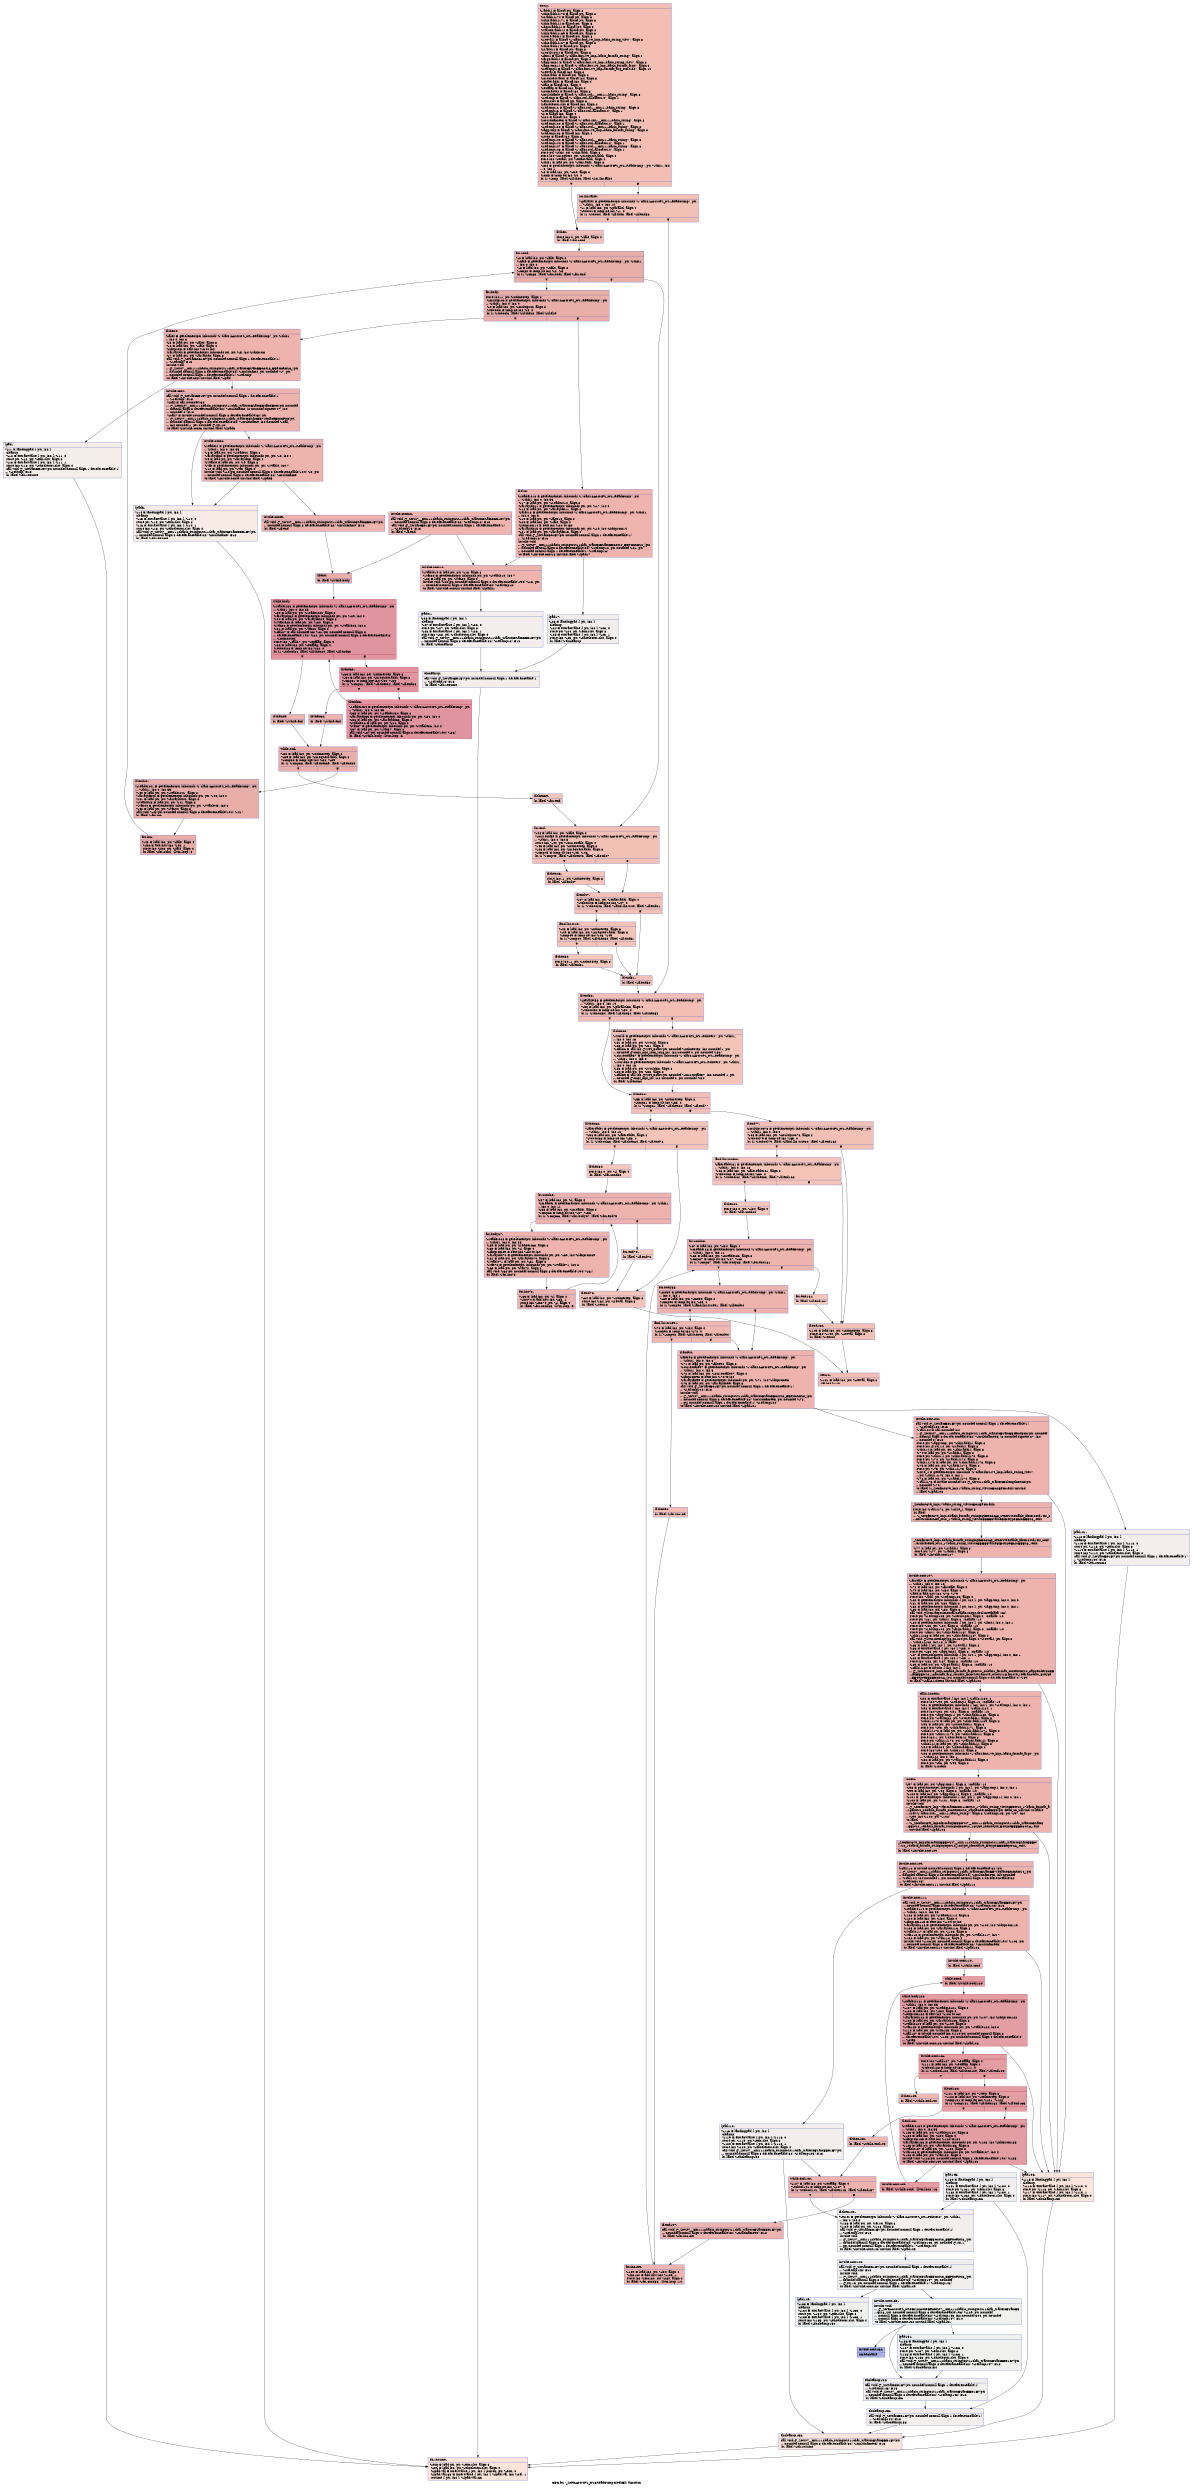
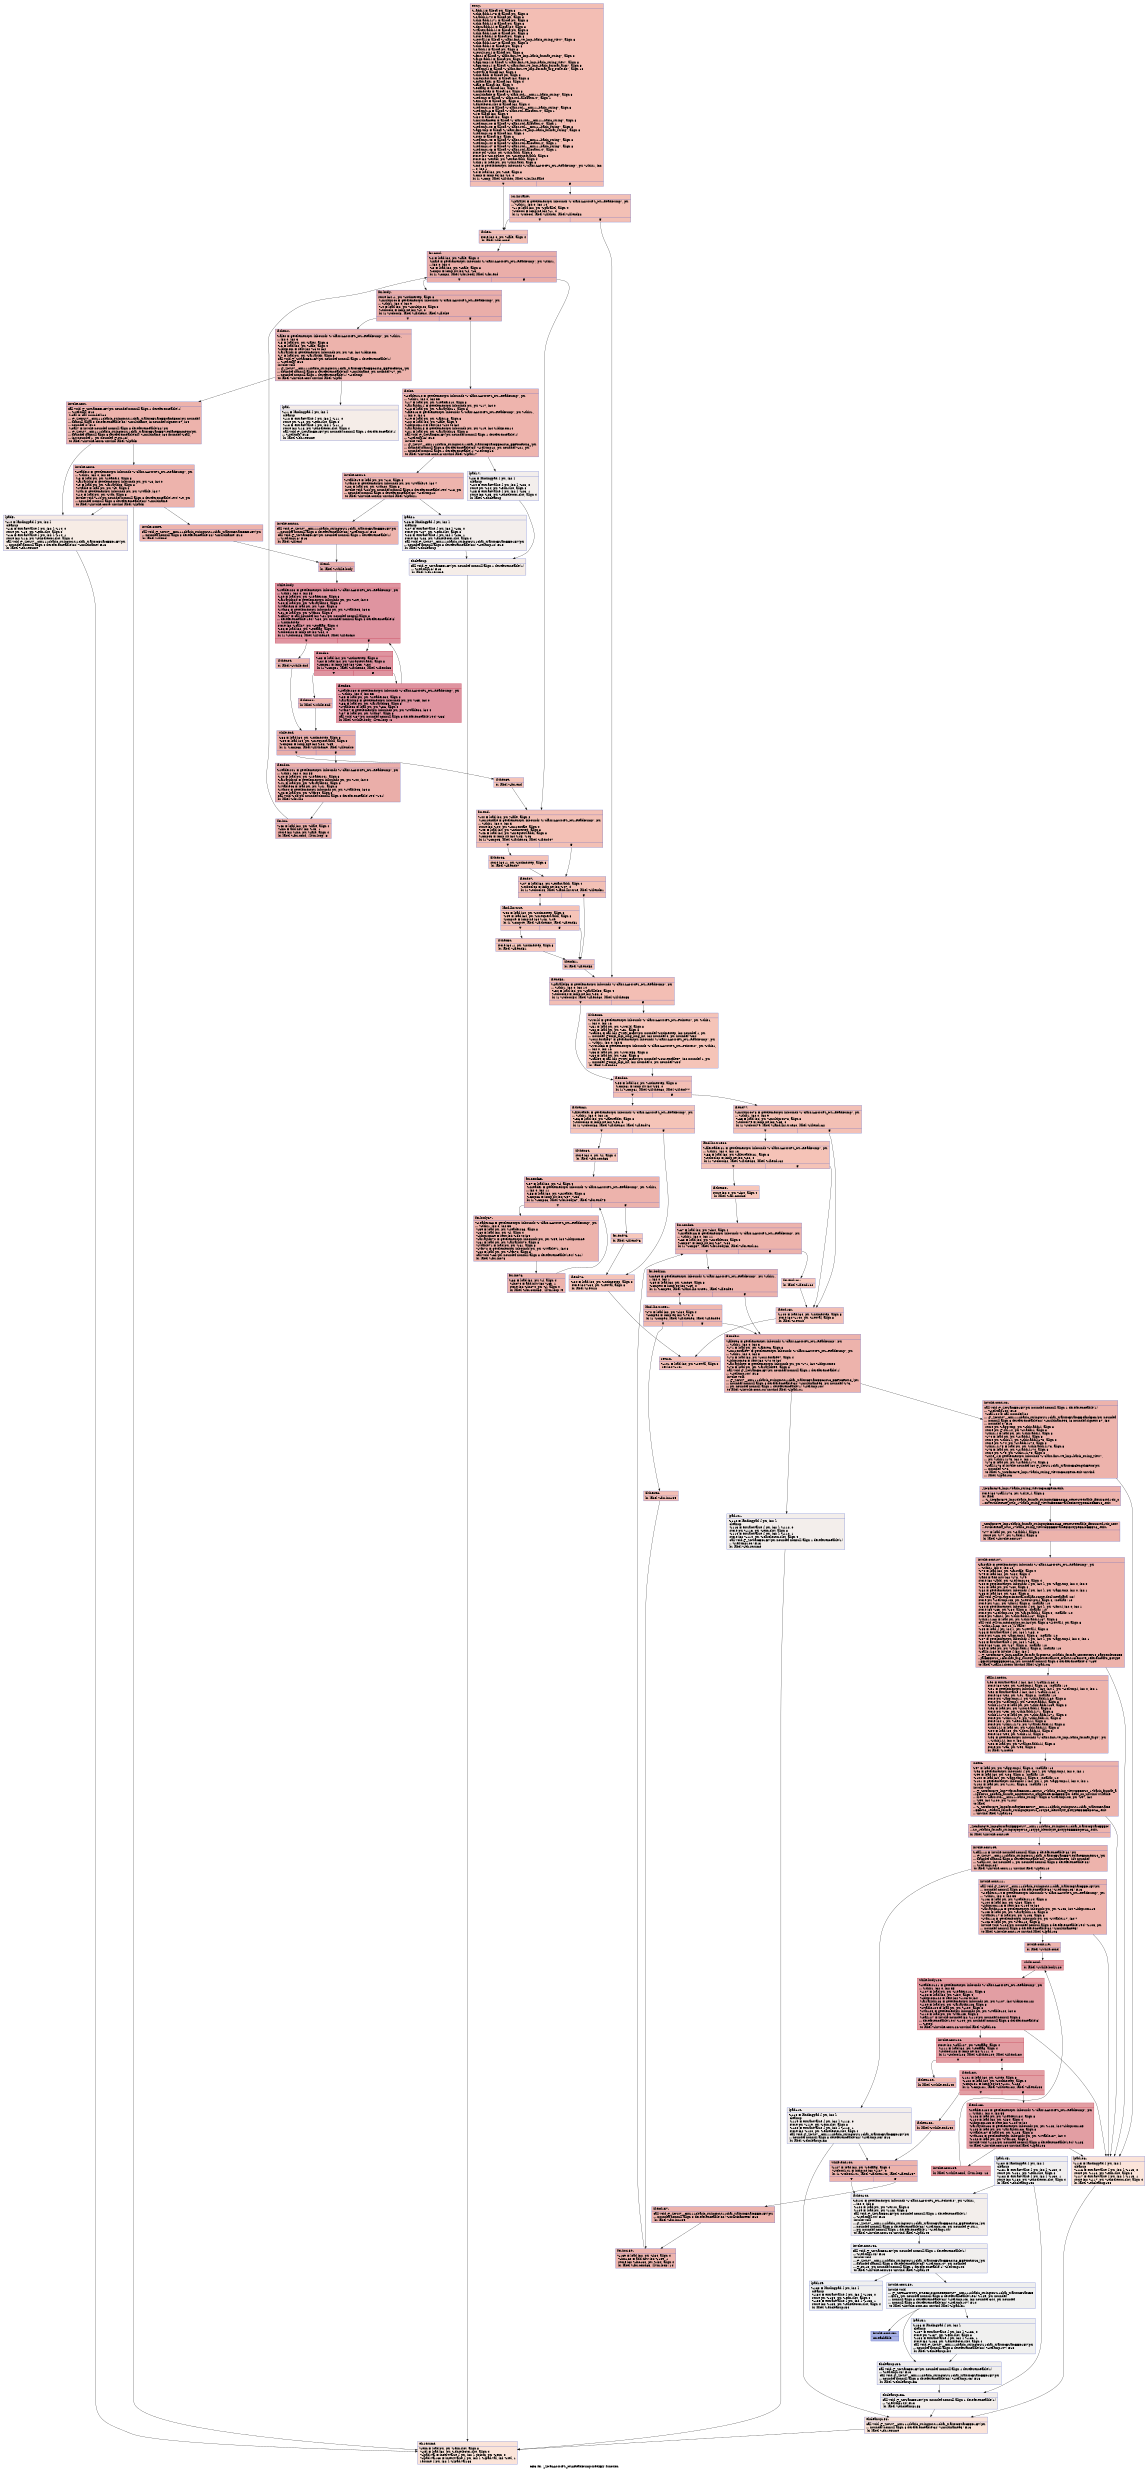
edge "invoke.cont22:" -> "invoke.cont18:": reversed
edge "lpad:" -> "eh.resume:": now "invoke.cont6:" -> "eh.resume:"
